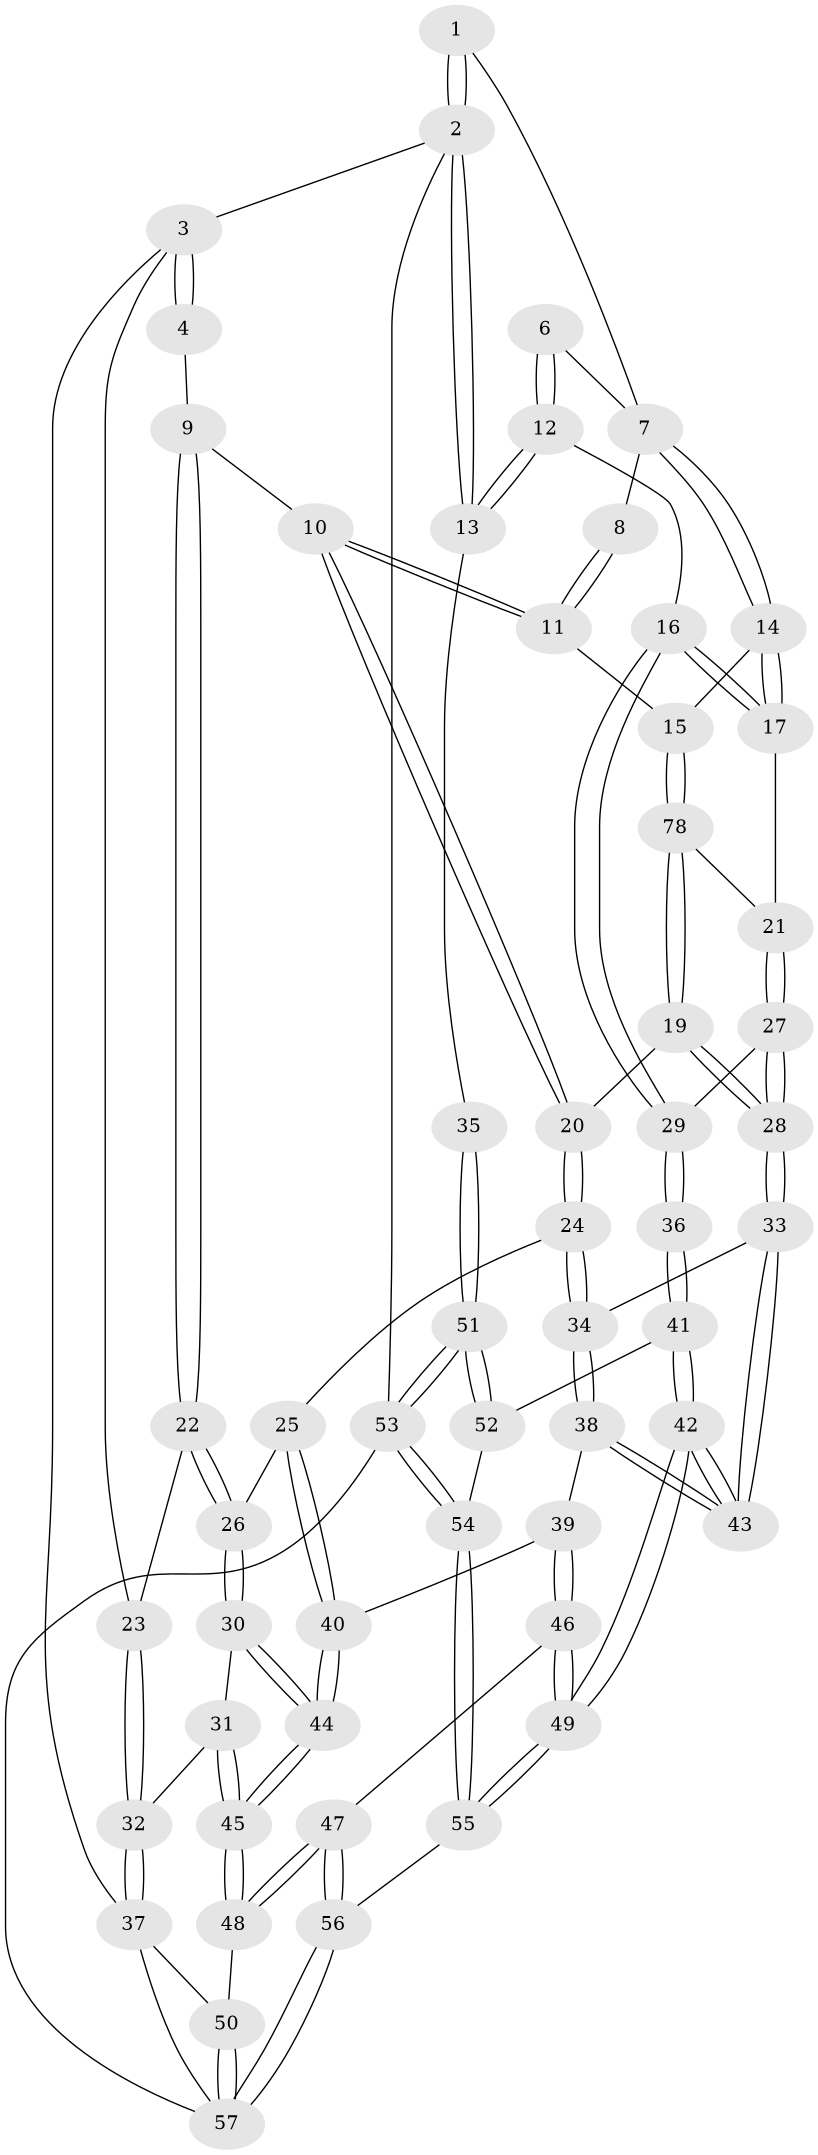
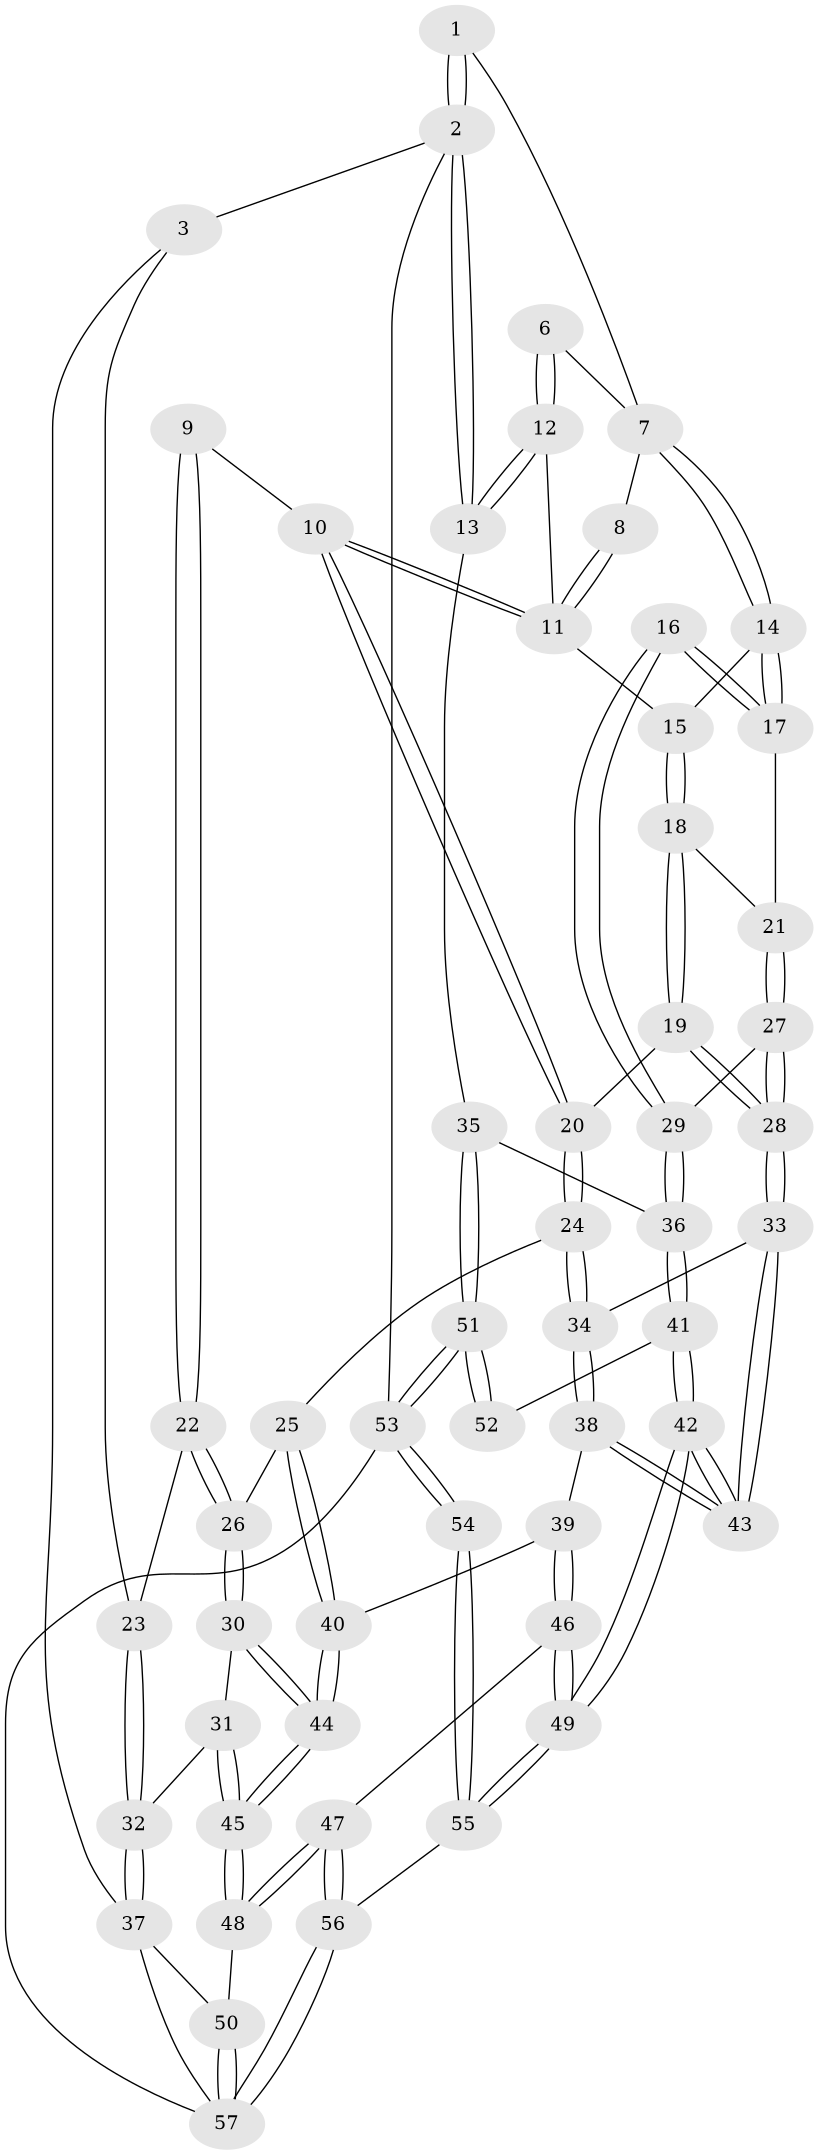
node "4": removed
edge "12" -- "16": now "12" -- "11"
node "78": label "78" -> "18"
edge "35" -- "36": added
edge "52" -- "54": removed
